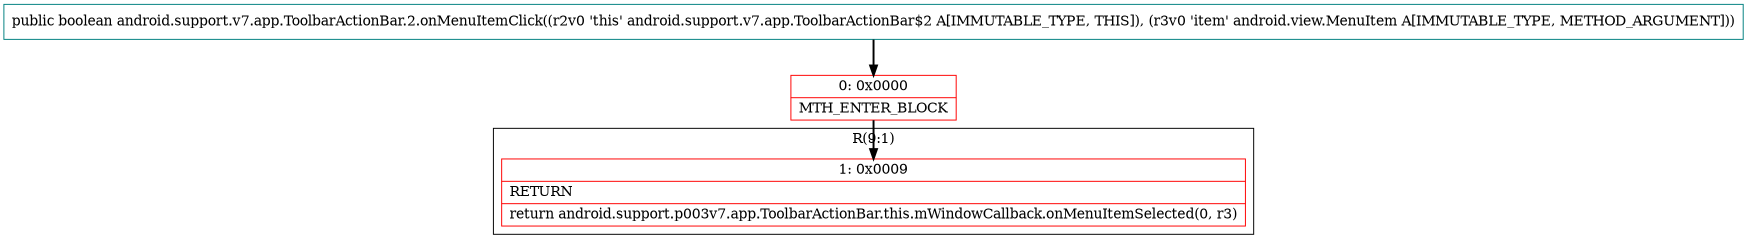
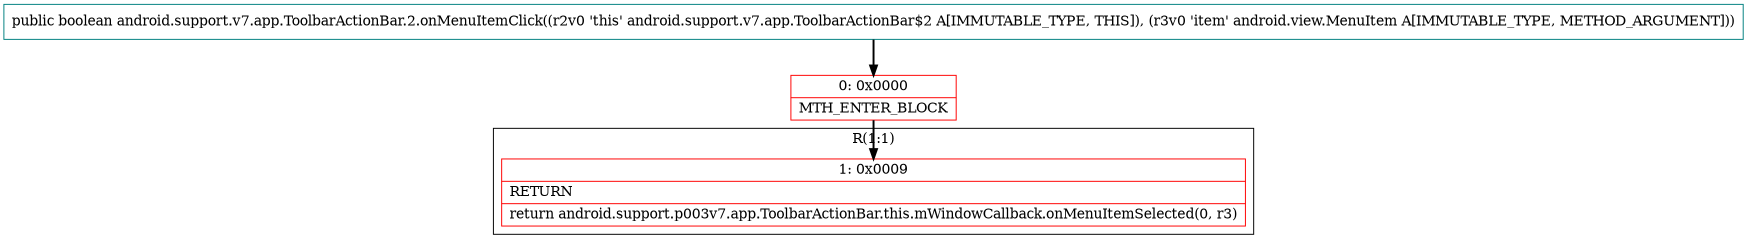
cluster "R(9:1)": label "R(9:1)" -> "R(1:1)"
